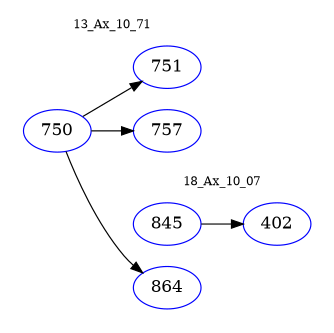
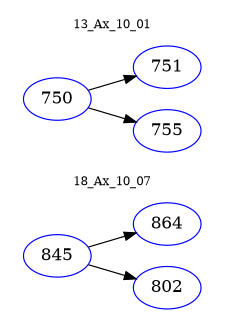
cluster "13_Ax_10_71": label "13_Ax_10_71" -> "13_Ax_10_01"
node "757": label "757" -> "755"
edge "750" -> "864": now "845" -> "864"
node "402": label "402" -> "802"
